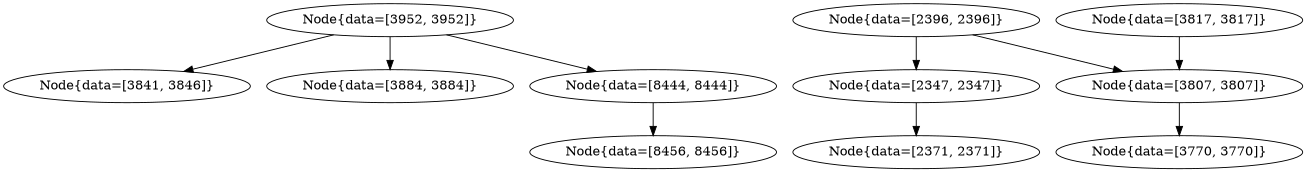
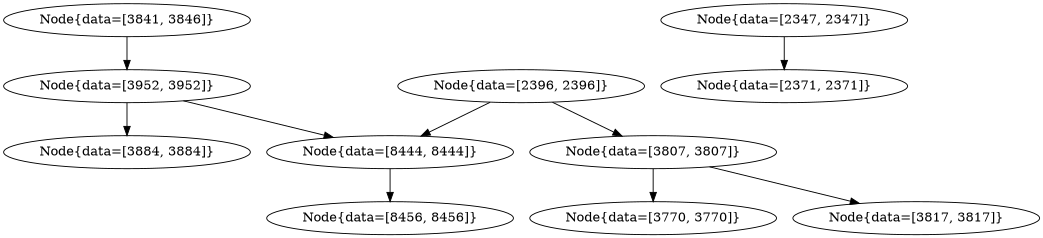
edge "Node{data=[2396, 2396]}" -> "Node{data=[2347, 2347]}": now "Node{data=[2396, 2396]}" -> "Node{data=[8444, 8444]}"
edge "Node{data=[3817, 3817]}" -> "Node{data=[3807, 3807]}": reversed
edge "Node{data=[3952, 3952]}" -> "Node{data=[3841, 3846]}": reversed
